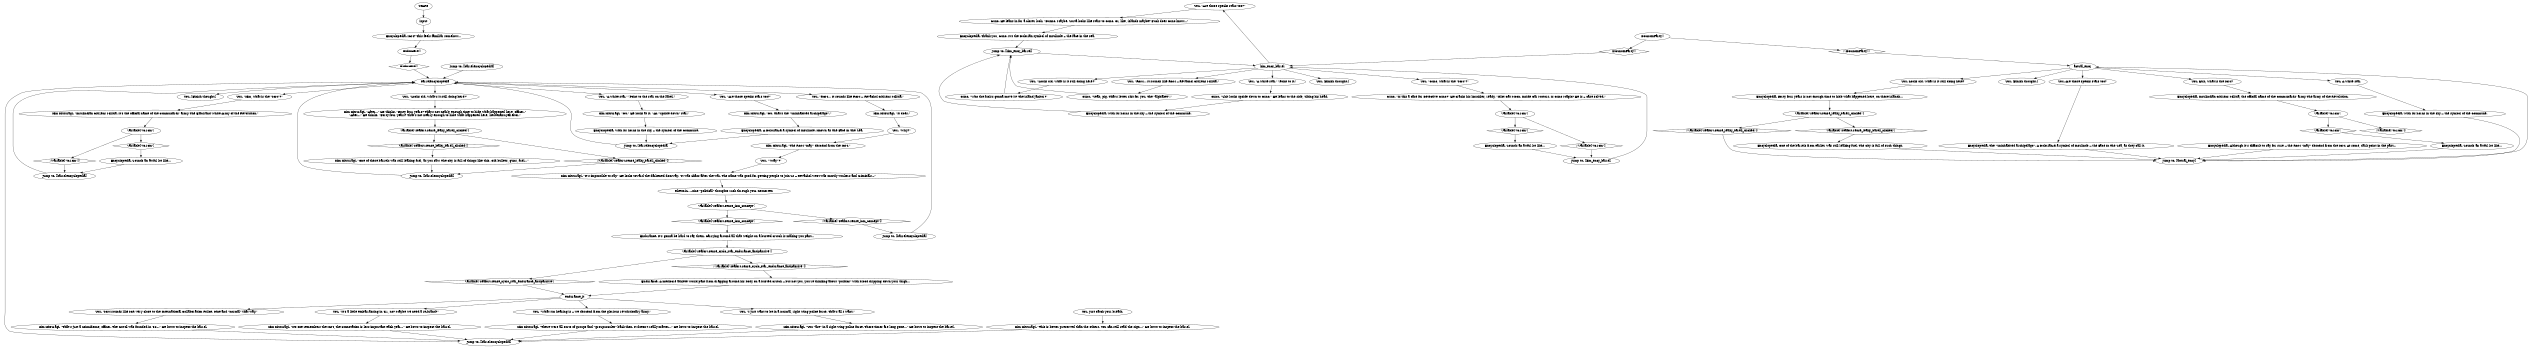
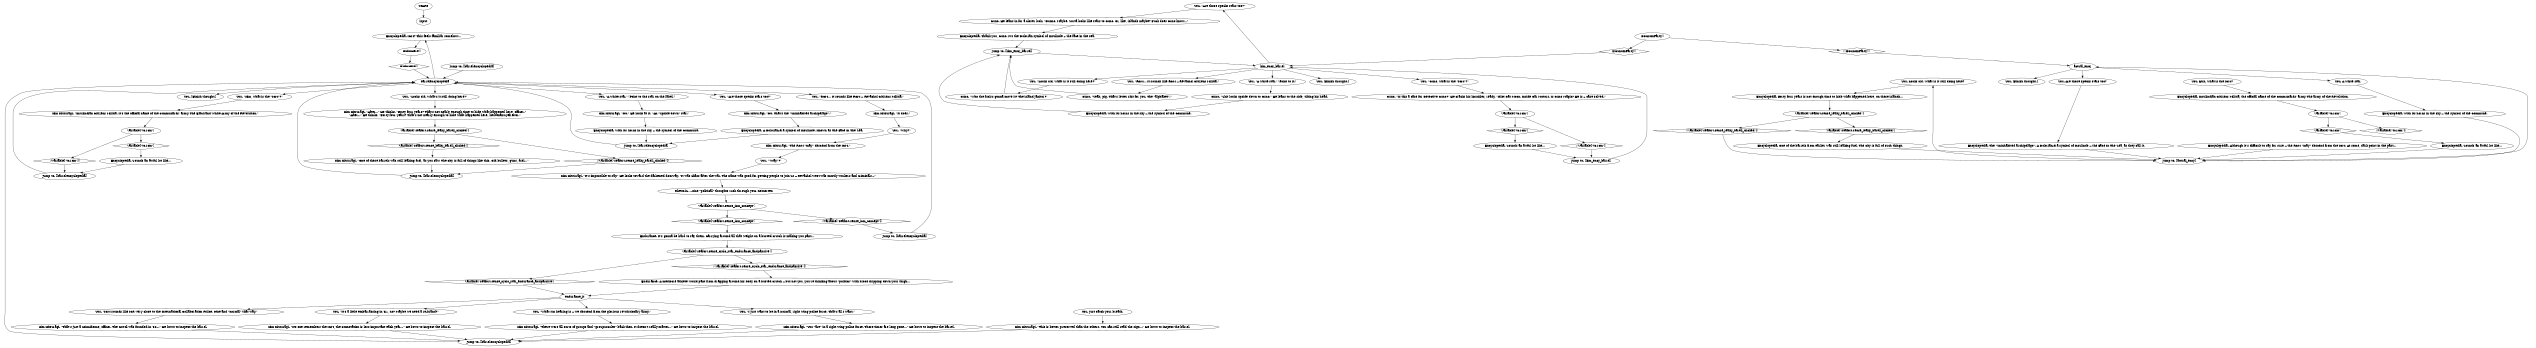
edge "input" -> "Encyclopedia: ICM? This feels familiar somehow...": now "barrelencyclopedia" -> "Encyclopedia: ICM? This feels familiar somehow..."
edge "actual_ency" -> "You: Looks old. What is it still doing here?": now "Jump to: [actual_ency]" -> "You: Looks old. What is it still doing here?"
edge "actual_ency" -> "You: Huh, what is the ICM?": removed
